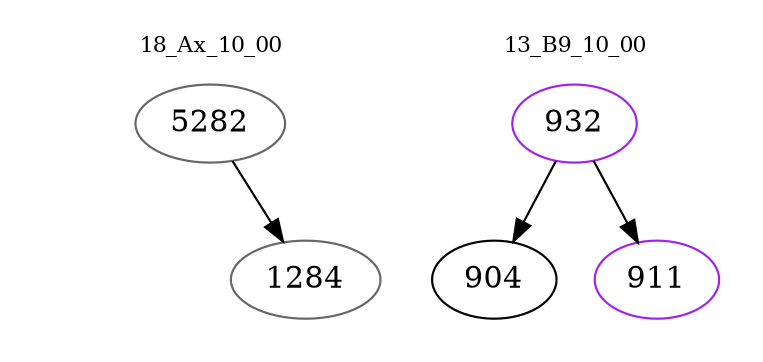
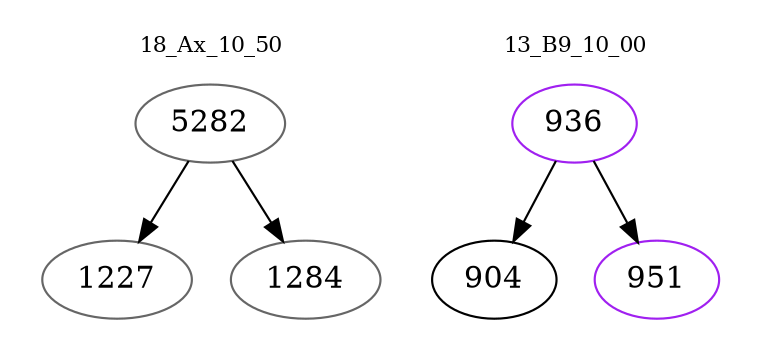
cluster "18_Ax_10_00": label "18_Ax_10_00" -> "18_Ax_10_50"
node "932": label "932" -> "936"
node "1227": added
node "911": label "911" -> "951"
